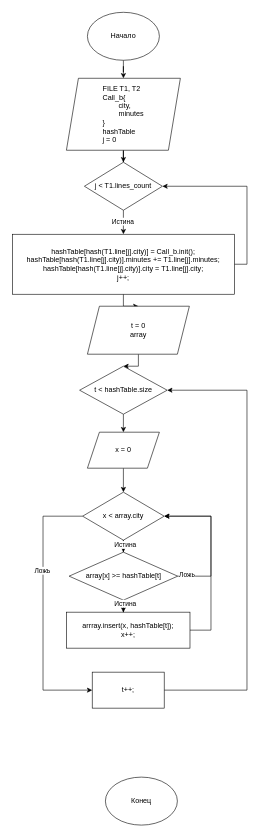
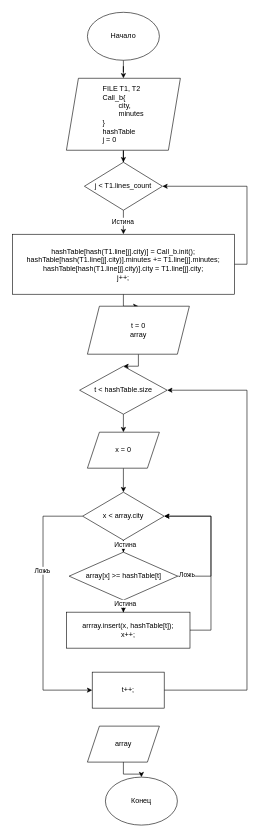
node "array": added
edge "array" -> "Конец": added
